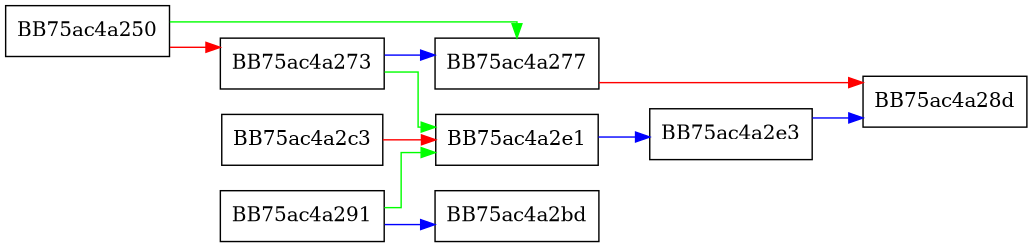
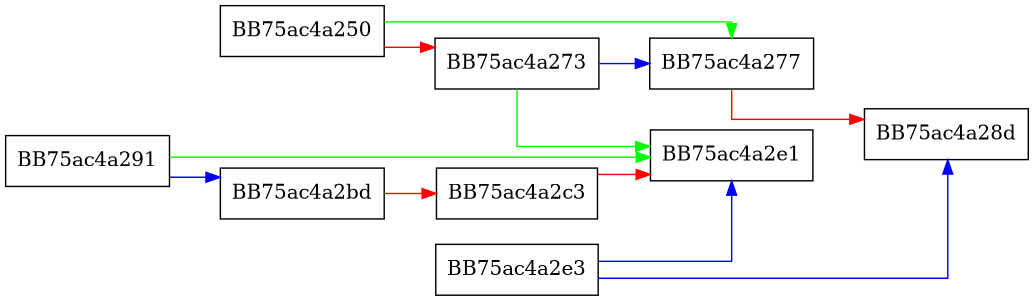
edge "BB75ac4a2e1" -> "BB75ac4a2e3": reversed
edge "BB75ac4a2bd" -> "BB75ac4a2c3": added
